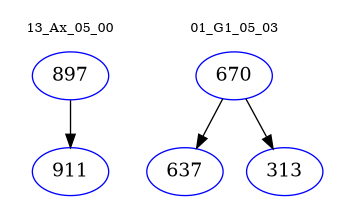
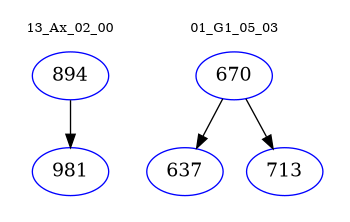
cluster "13_Ax_05_00": label "13_Ax_05_00" -> "13_Ax_02_00"
node "897": label "897" -> "894"
node "911": label "911" -> "981"
node "313": label "313" -> "713"
